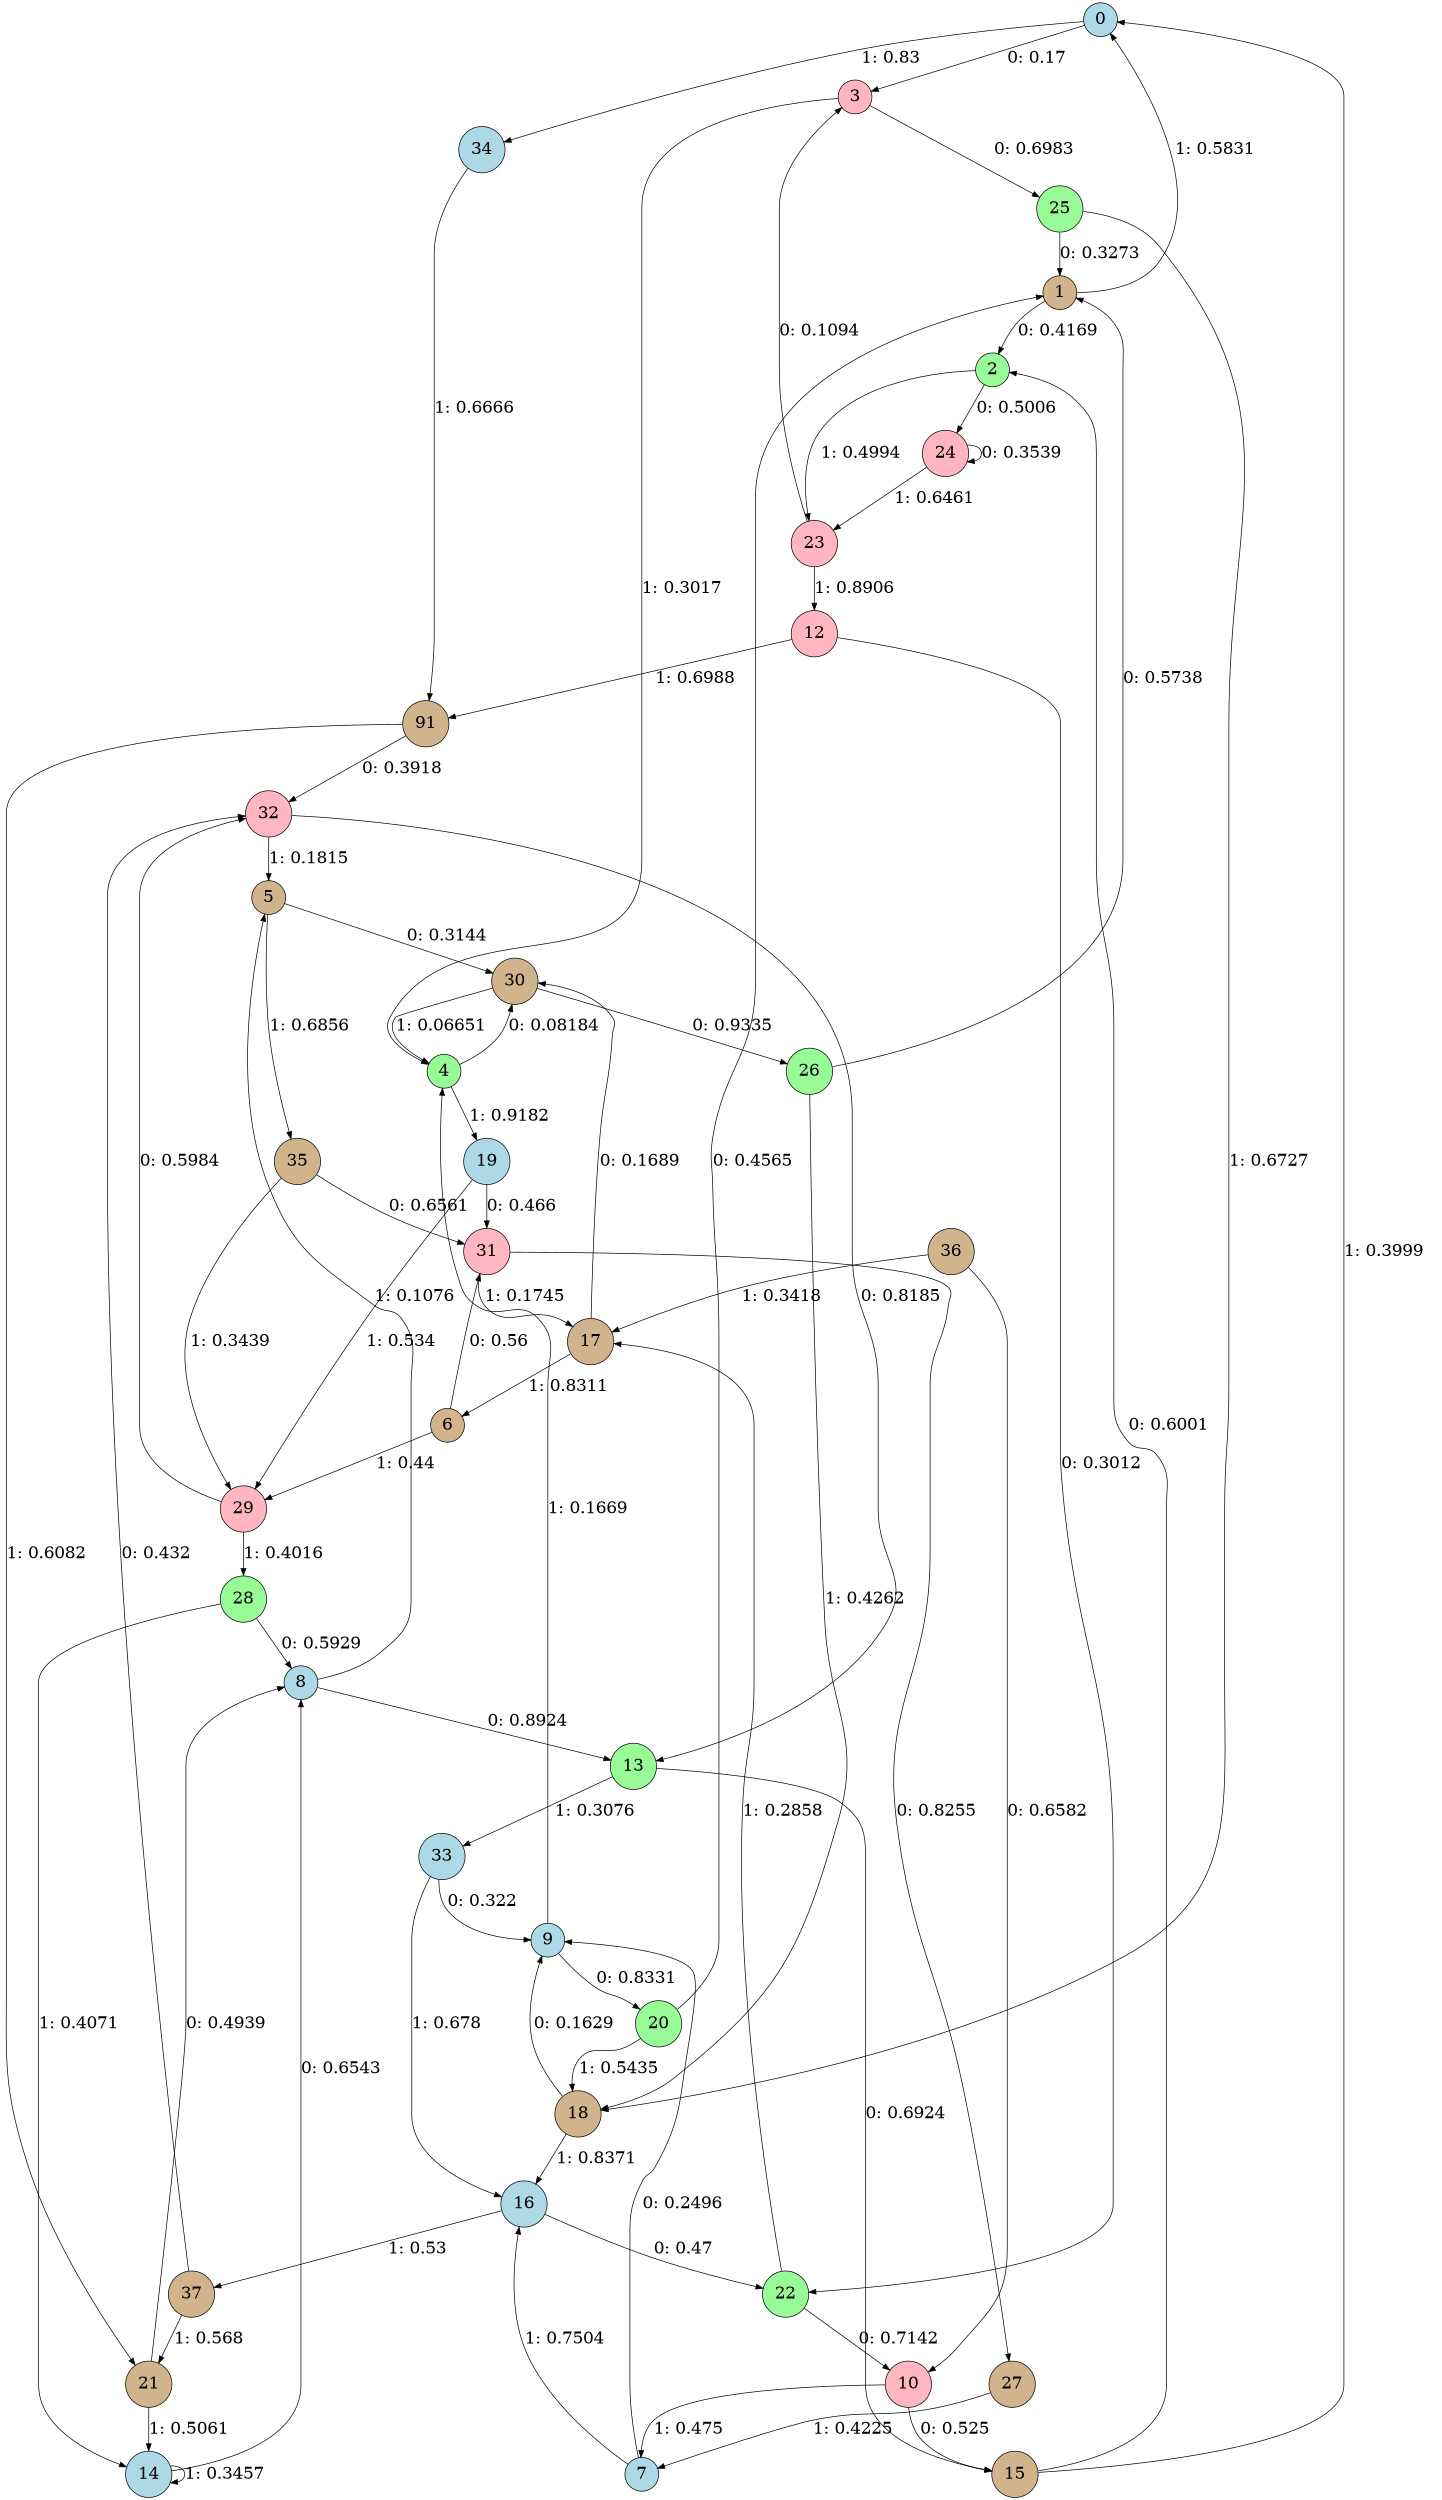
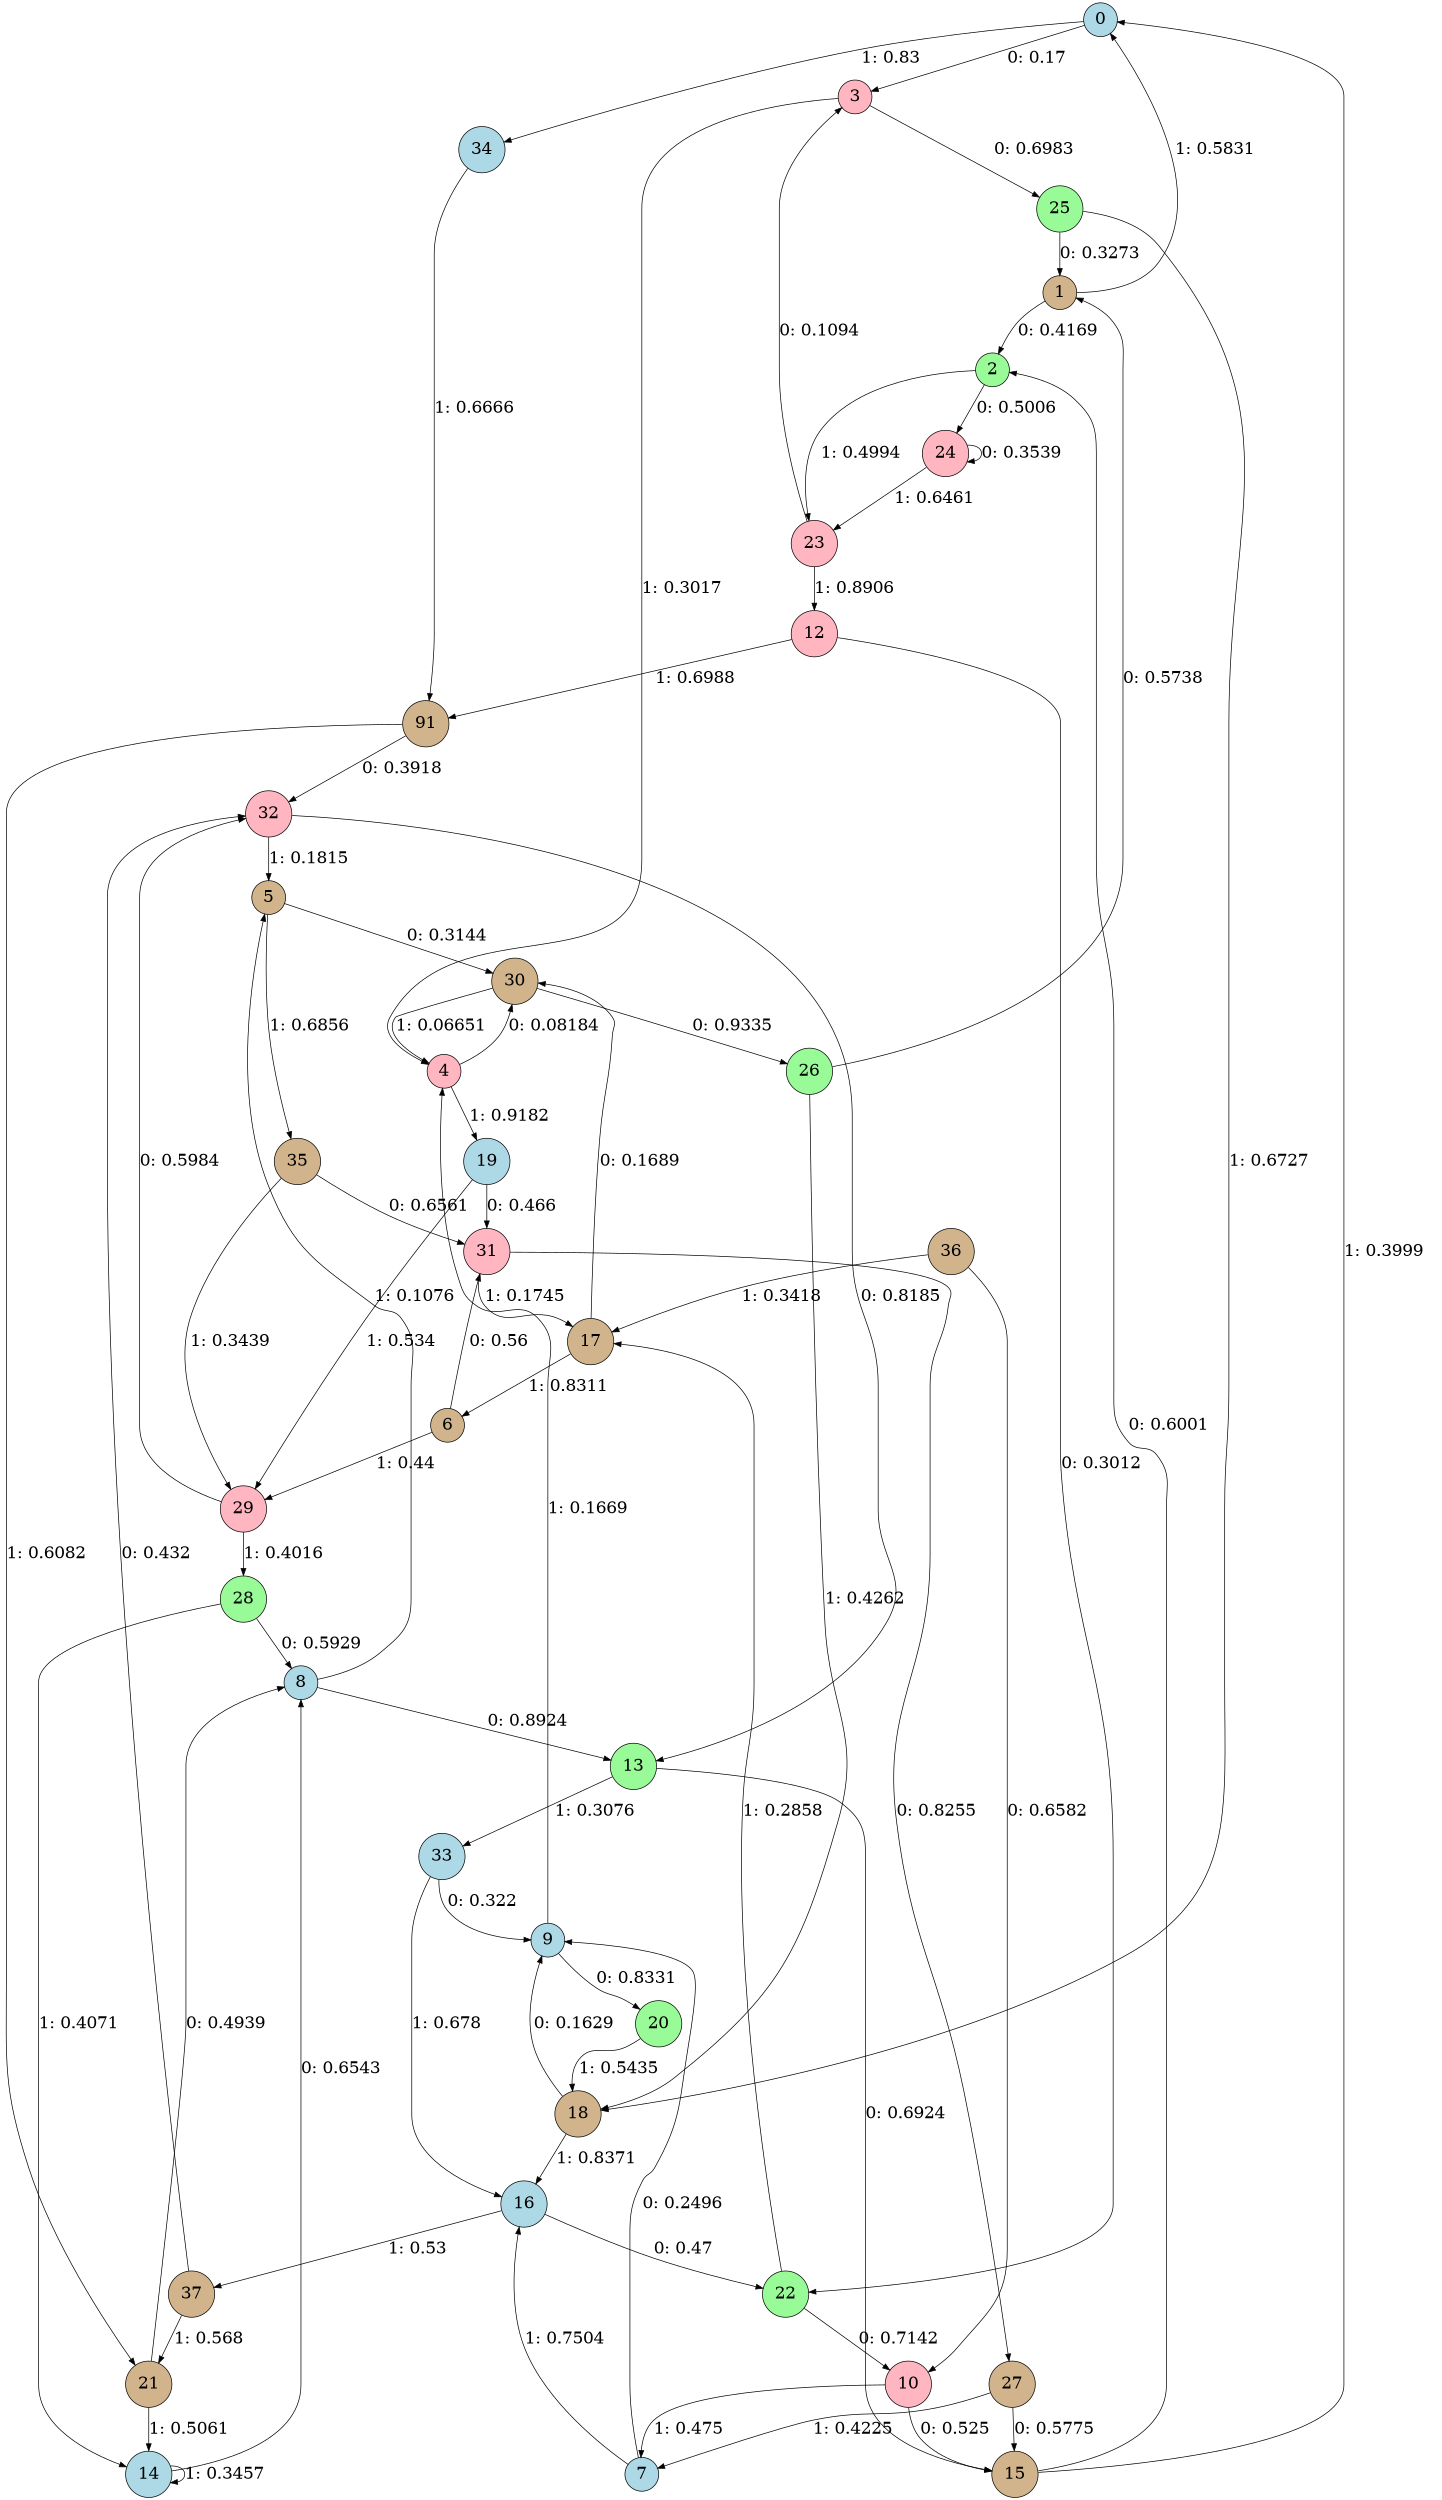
node "4": fillcolor palegreen -> lightpink
edge "20" -> "1": removed, label "0: 0.4565"
edge "27" -> "15": added, label "0: 0.5775"
